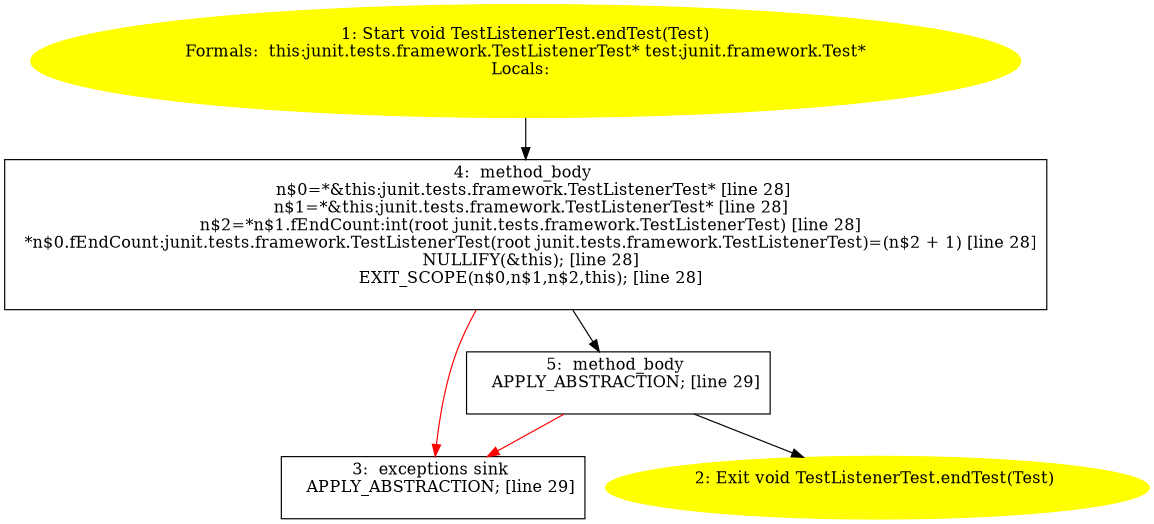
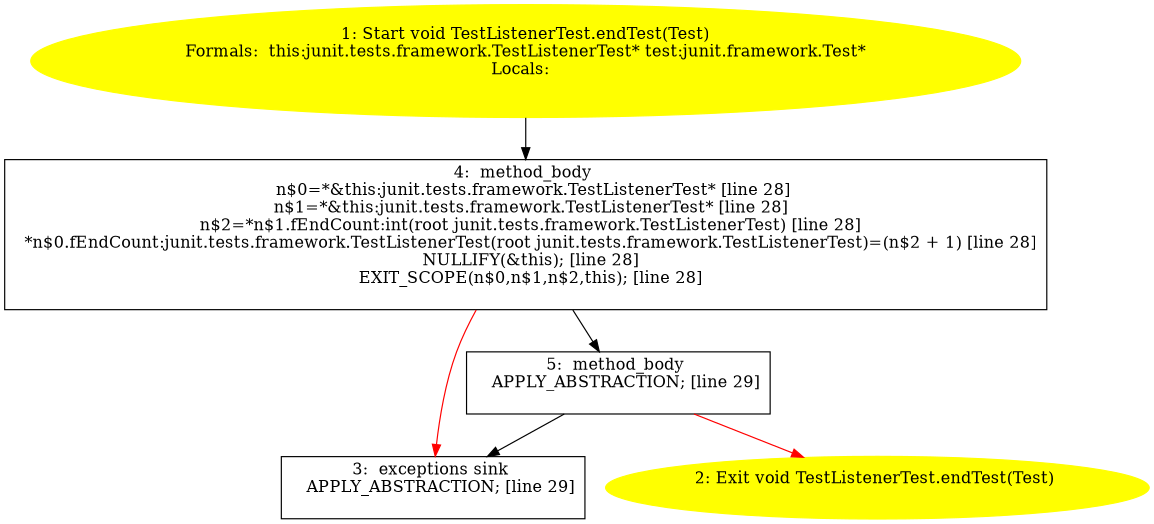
edge "5:  method_body APPLY_ABSTRACTION; [line 29]" -> "3:  exceptions sink APPLY_ABSTRACTION; [line 29]": color red -> black
edge "5:  method_body APPLY_ABSTRACTION; [line 29]" -> "2: Exit void TestListenerTest.endTest(Test)": color black -> red
